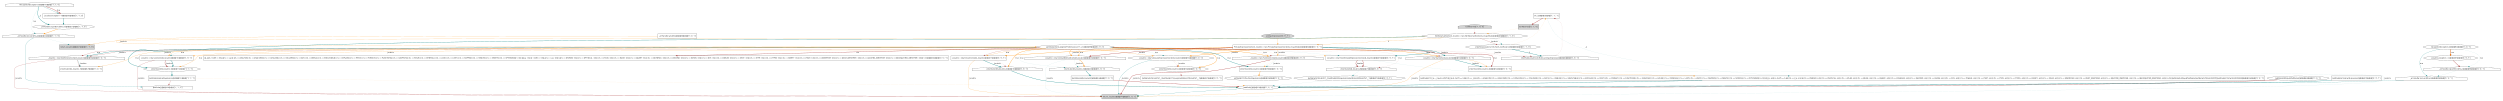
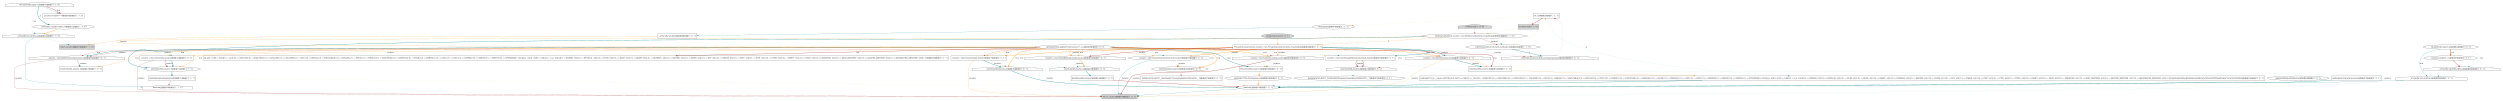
edge "_localctx.exception = re@@@20@@@['1', '1', '0']" -> "_errHandler.reportError(this,re)@@@21@@@['1', '1', '0']": removed
node "setState(585)@@@7@@@['0', '0', '1']": added
edge "{setState(575)functionExpression()}@@@50@@@['0', '0', '1']" -> "{exitRule()}@@@91@@@['0', '0', '1']": added
edge "{setState(580)qualifiedName()}@@@68@@@['0', '0', '1']" -> "{exitRule()}@@@91@@@['0', '0', '1']": style bold -> dotted
